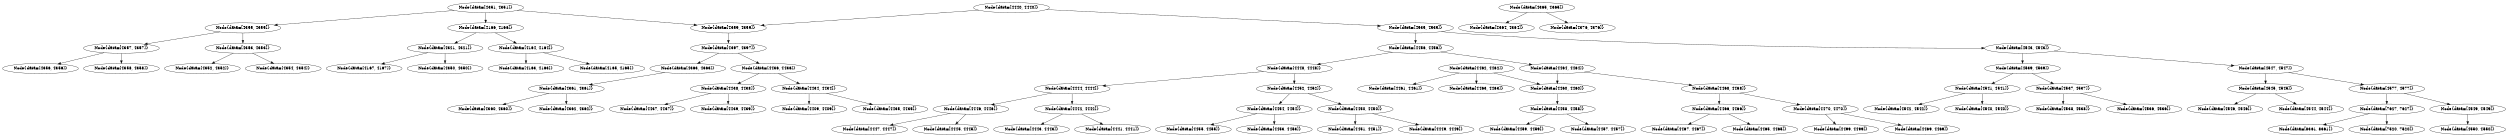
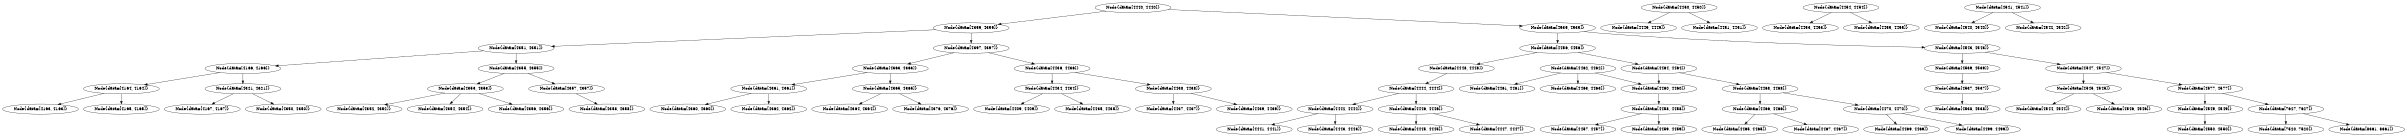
edge "Node{data=[4351, 4351]}" -> "Node{data=[4359, 4359]}": reversed
edge "Node{data=[4357, 4357]}" -> "Node{data=[4356, 4356]}": now "Node{data=[4353, 4353]}" -> "Node{data=[4356, 4356]}"
edge "Node{data=[4363, 4363]}" -> "Node{data=[4365, 4365]}": added
edge "Node{data=[4539, 4539]}" -> "Node{data=[4541, 4541]}": removed
node "Node{data=[4452, 4452]}": removed
node "Node{data=[4536, 4536]}": removed
